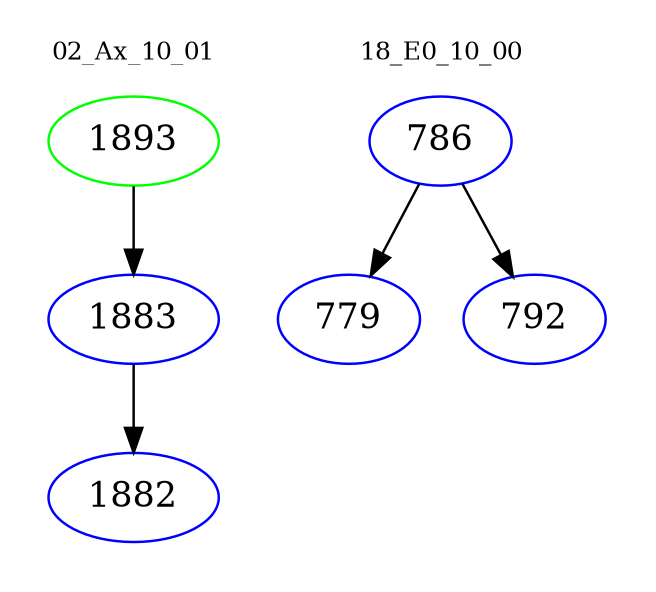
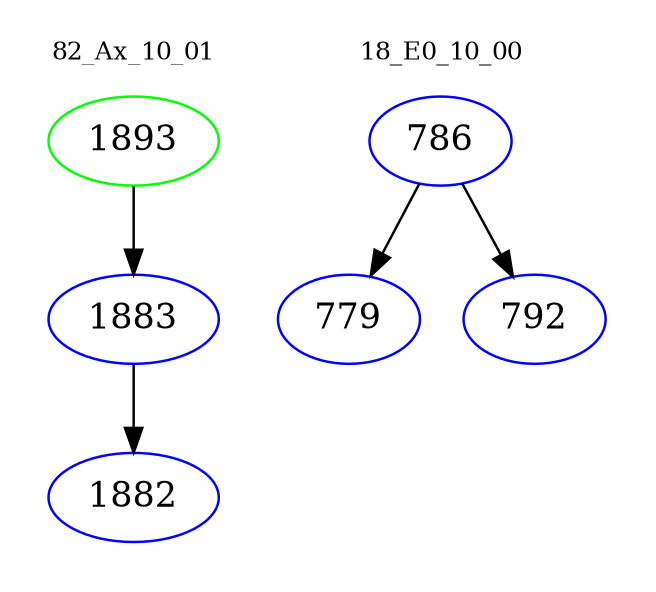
cluster "02_Ax_10_01": label "02_Ax_10_01" -> "82_Ax_10_01"
